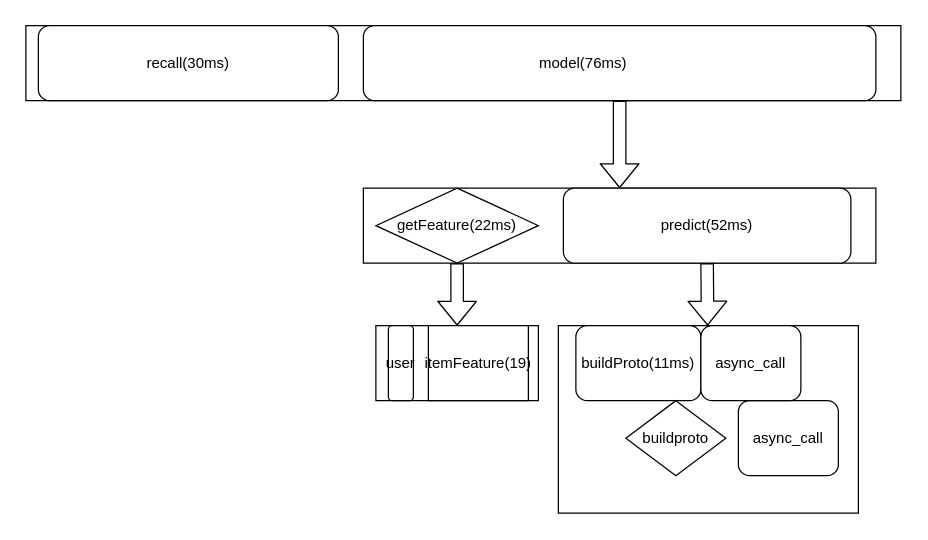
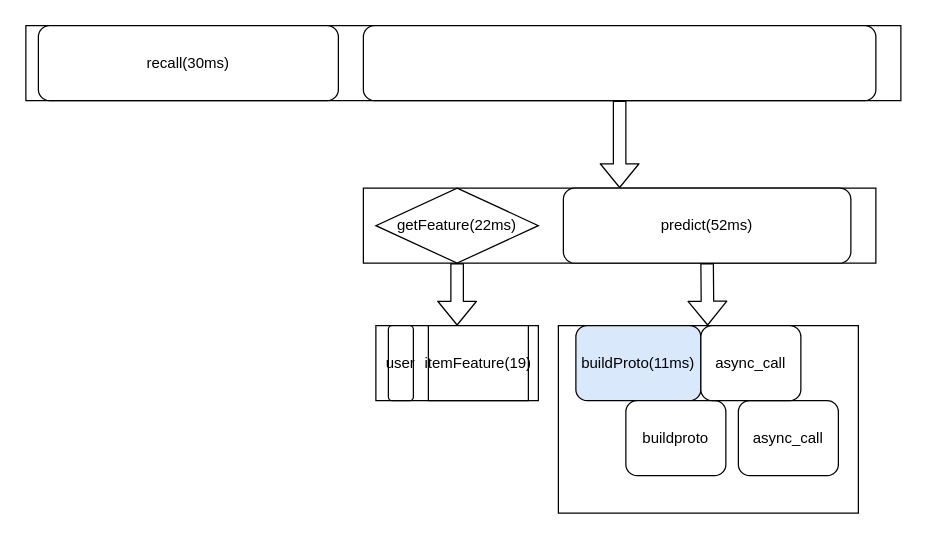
node "model(76ms)": removed
node "buildProto(11ms)": fillcolor #ffffff -> #dae8fc
node "buildproto": shape diamond -> rounded rectangle
